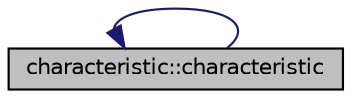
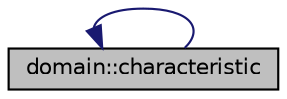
node "characteristic::characteristic": label "characteristic::characteristic" -> "domain::characteristic"
